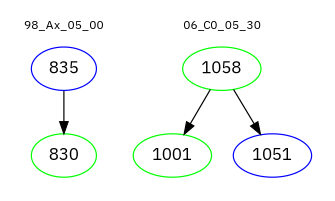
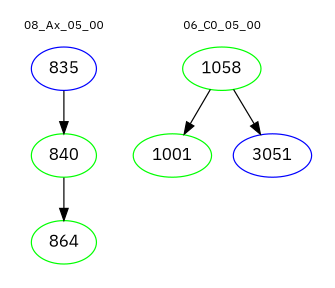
cluster "98_Ax_05_00": label "98_Ax_05_00" -> "08_Ax_05_00"
cluster "06_C0_05_30": label "06_C0_05_30" -> "06_C0_05_00"
node "830": label "830" -> "840"
node "1051": label "1051" -> "3051"
node "864": added
